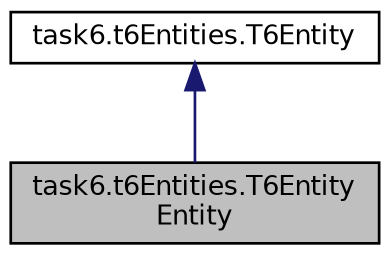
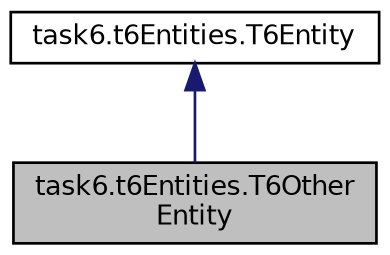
node "task6.t6Entities.T6Entity Entity": label "task6.t6Entities.T6Entity Entity" -> "task6.t6Entities.T6Other Entity"
